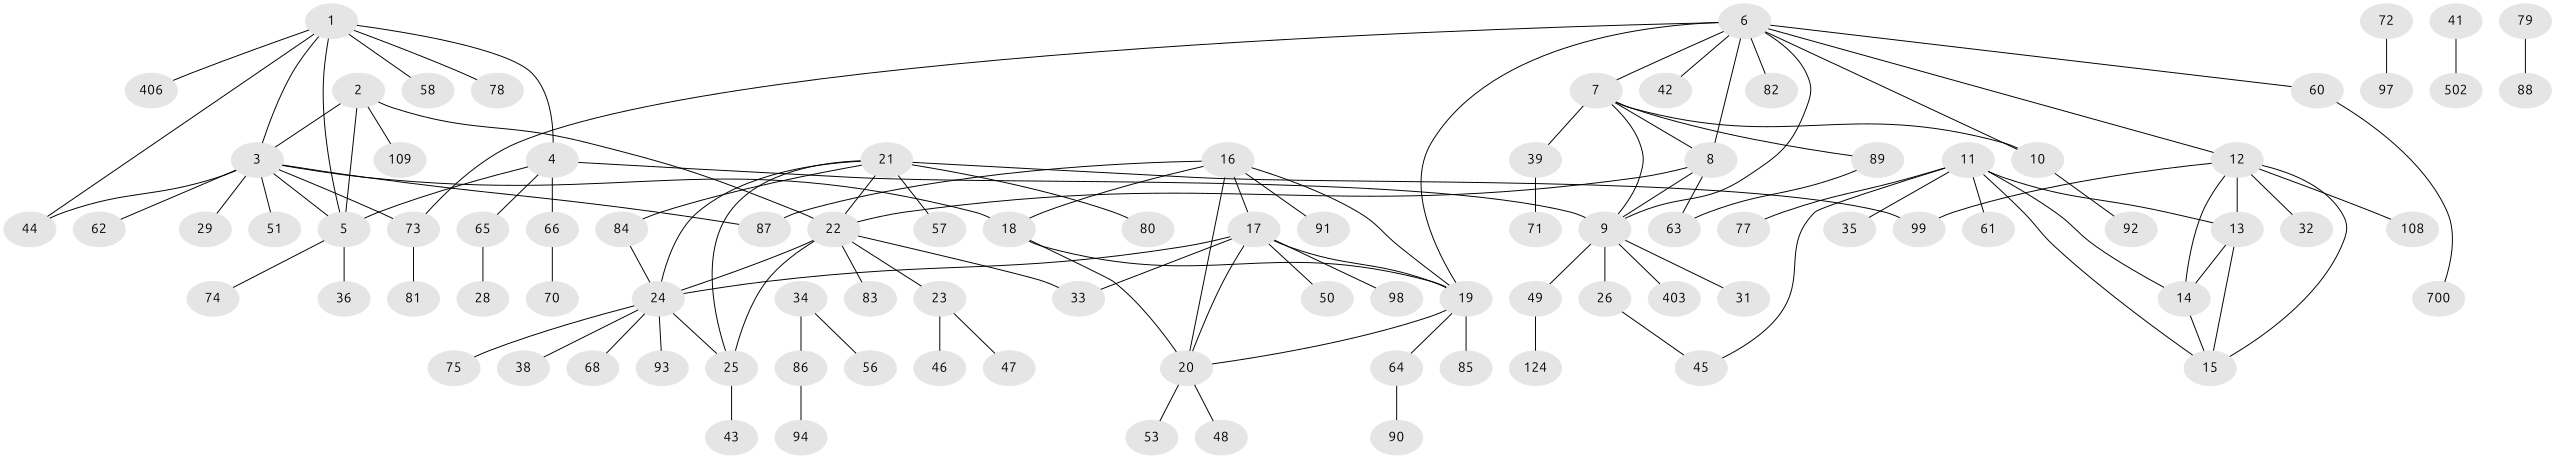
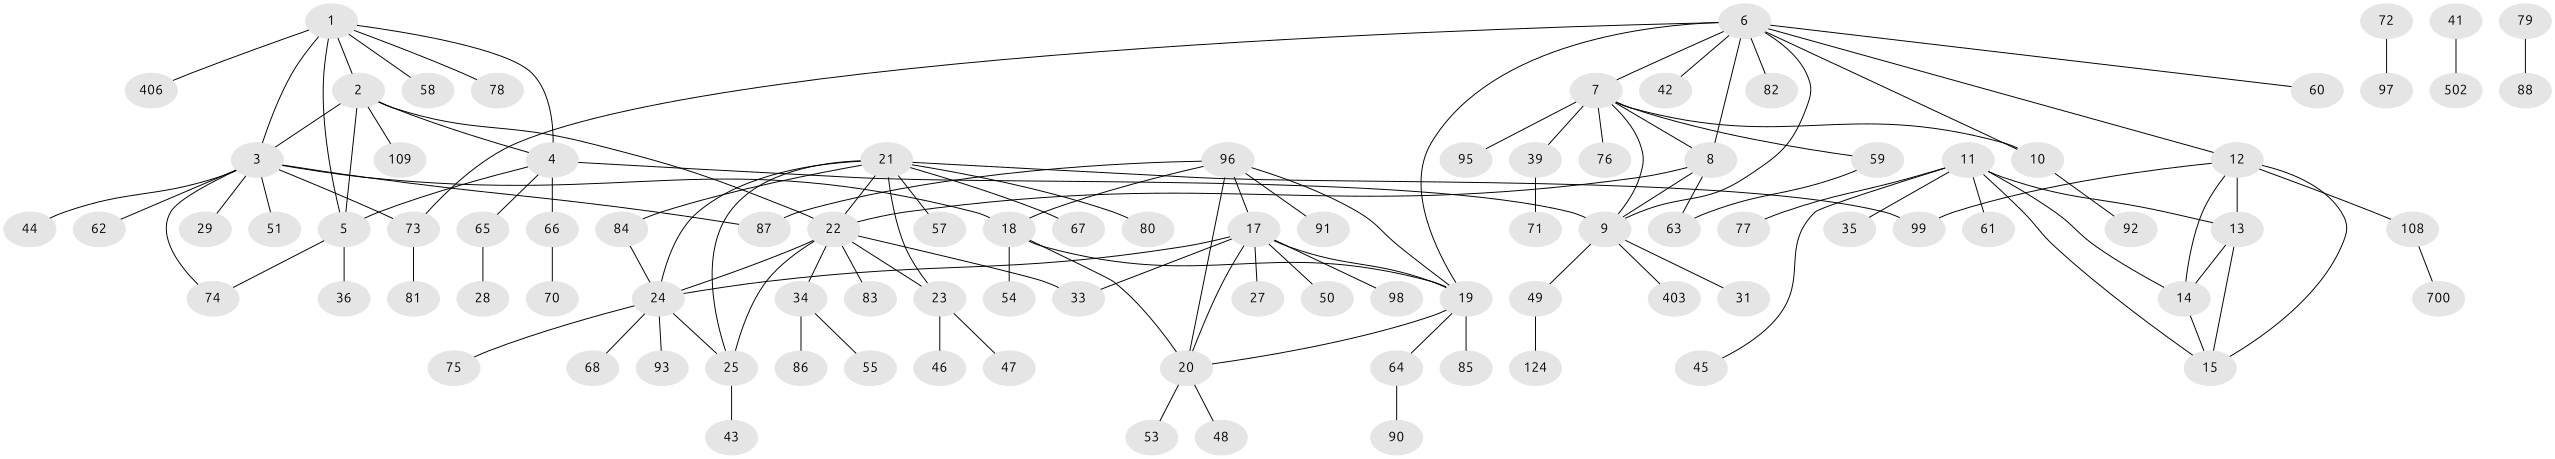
edge "1" -- "44": now "1" -- "2"
edge "2" -- "4": added
node "16": label "16" -> "96"
node "95": added
node "76": added
node "89": label "89" -> "59"
edge "60" -- "700": now "108" -- "700"
edge "3" -- "5": now "3" -- "74"
node "67": added
node "32": removed
edge "21" -- "23": added
edge "22" -- "34": added
node "54": added
node "27": added
node "26": removed
node "38": removed
node "56": label "56" -> "55"
node "94": removed
